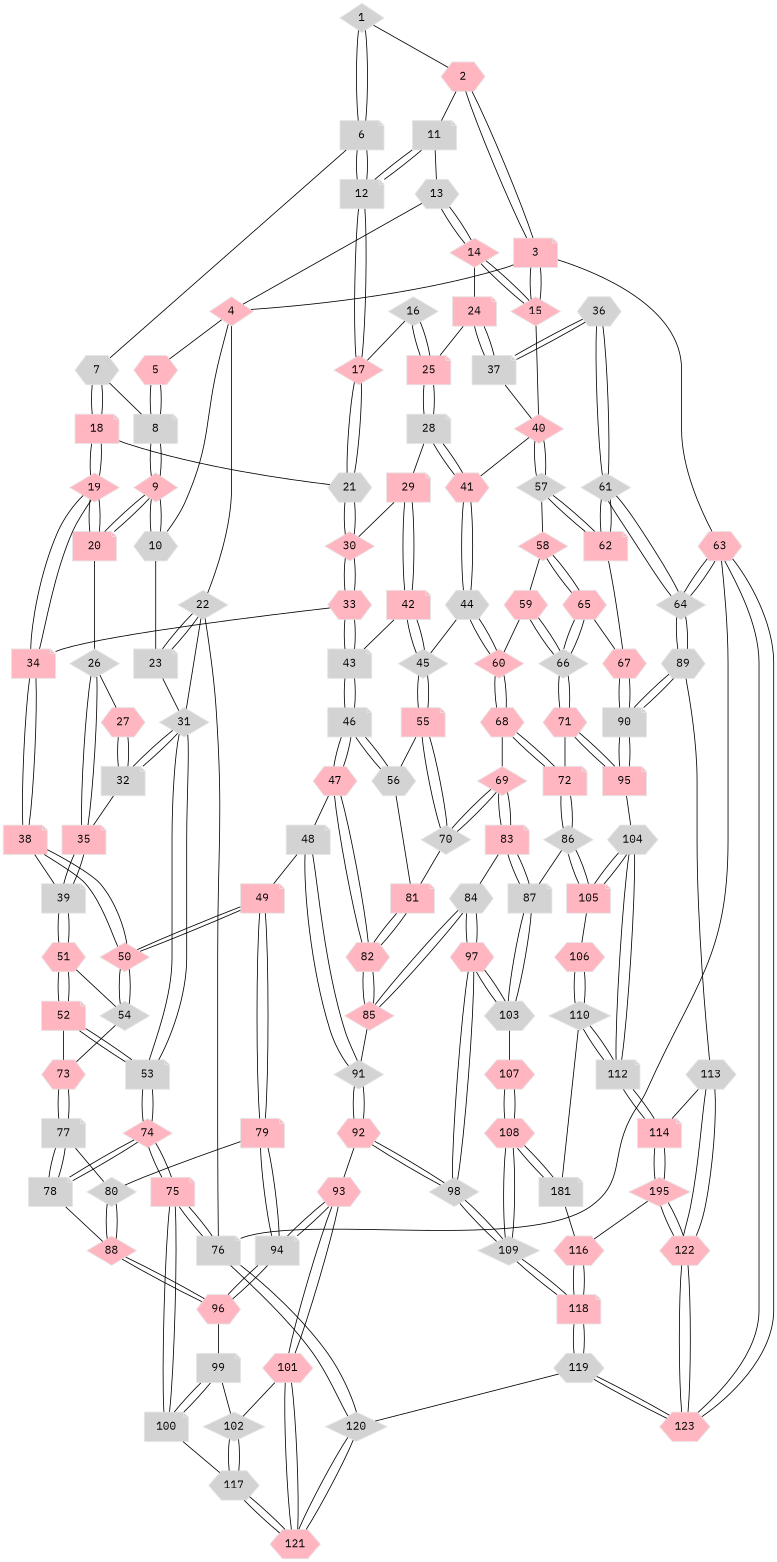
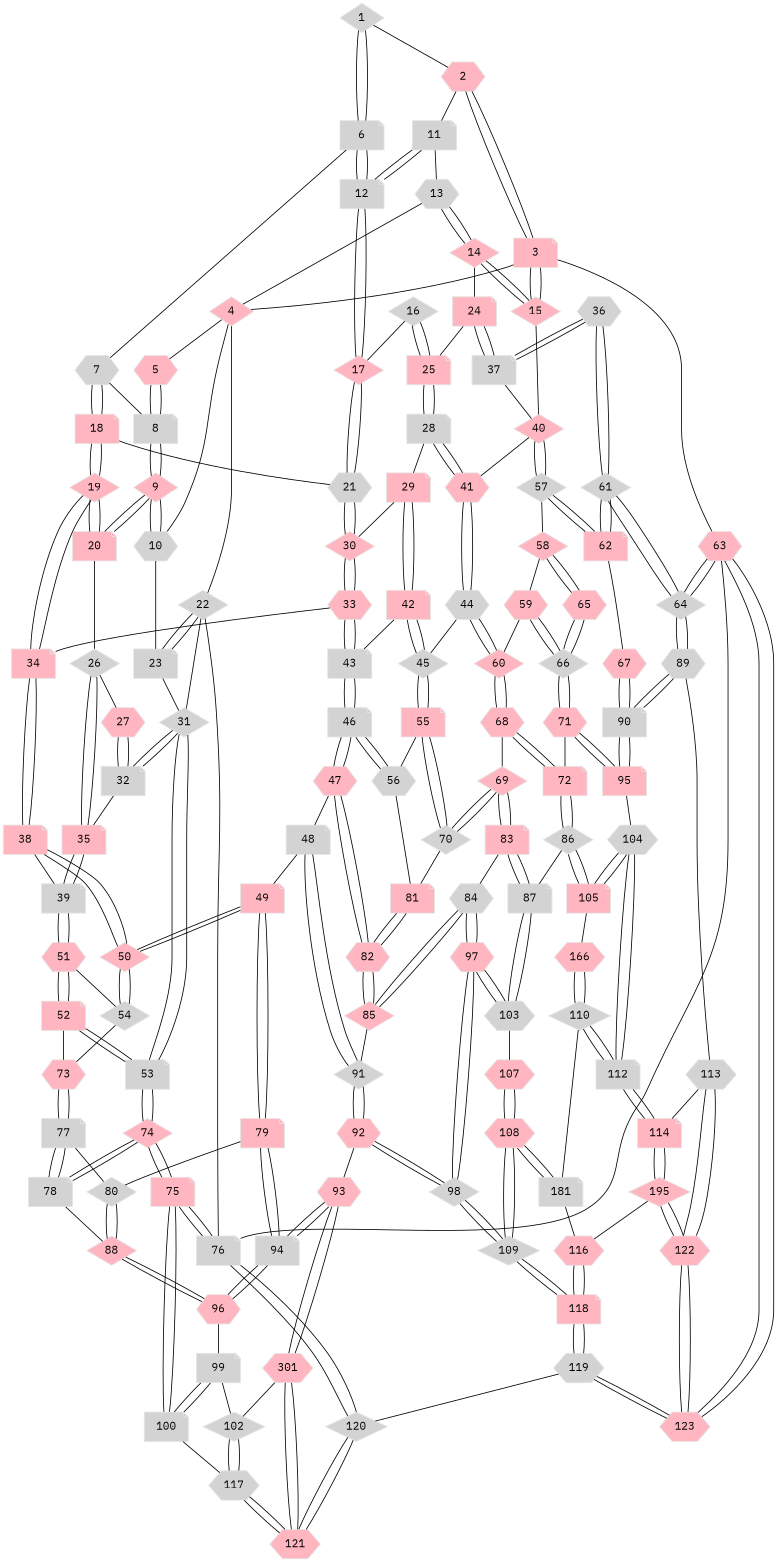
edge "65" -- "67": removed
node "106": label "106" -> "166"
node "101": label "101" -> "301"
